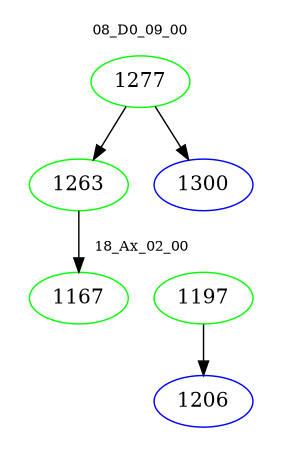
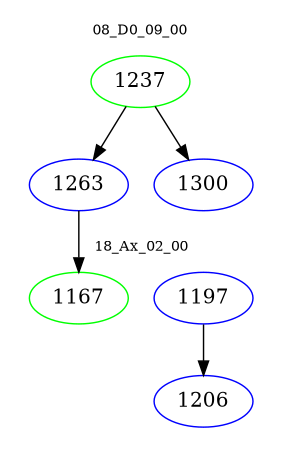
node "1277": label "1277" -> "1237"
node "1263": color green -> blue
node "1197": color green -> blue
